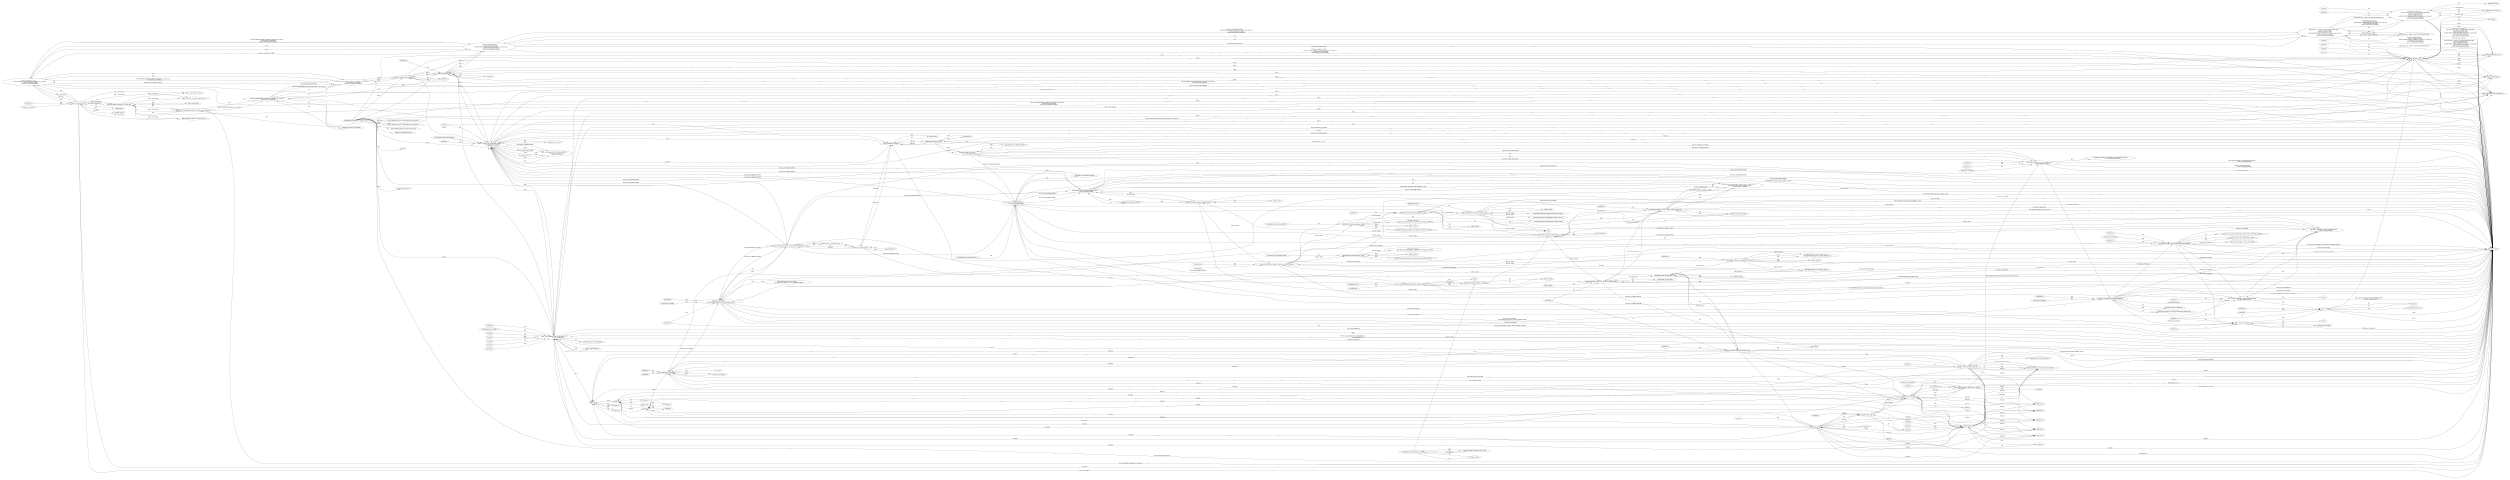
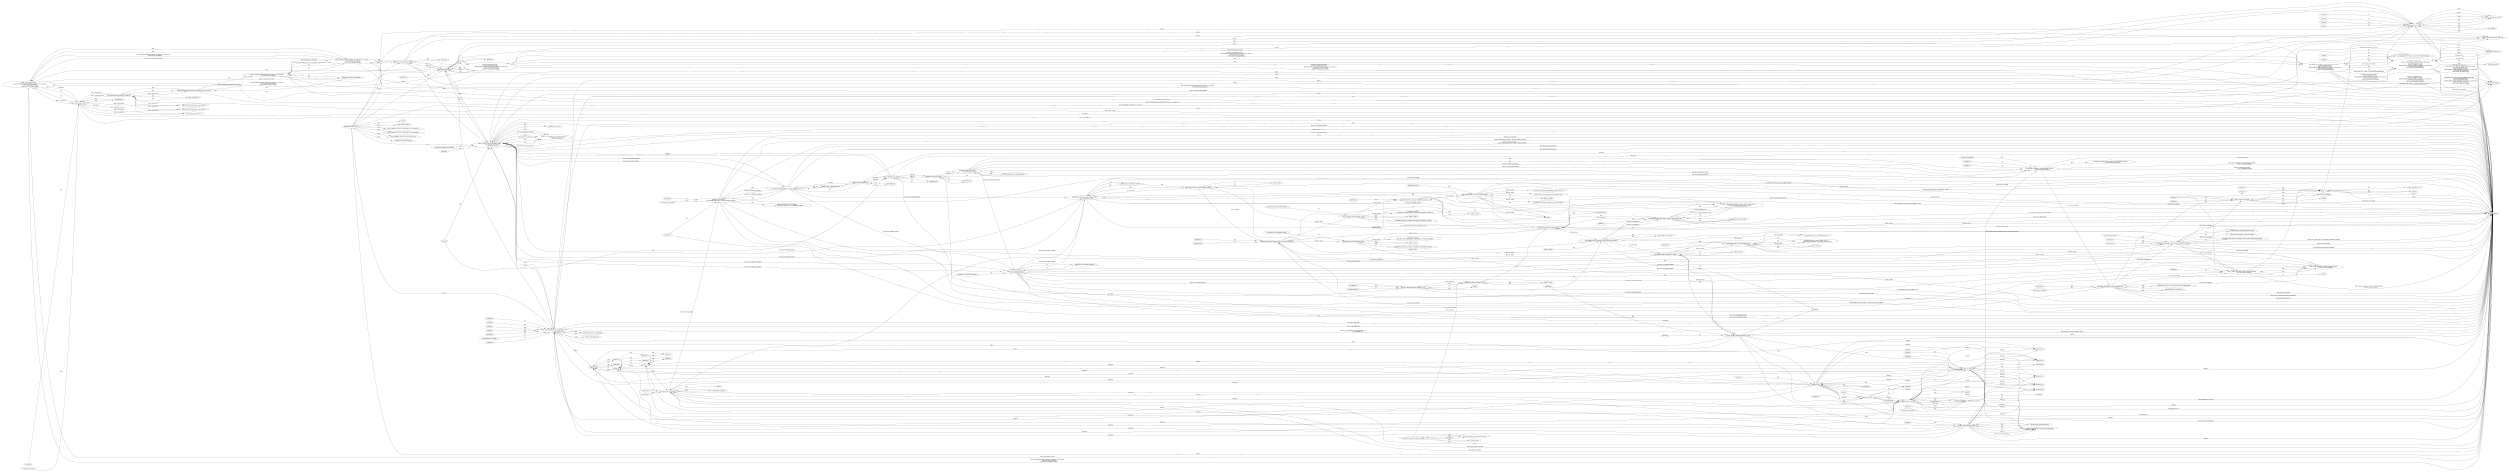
edge "(Call,p = RECORD_LAYER_get_packet(&s->rlayer))" -> "(Call,n2s(p, rr[num_recs].length))": now "(Call,p[0] & 0x7f)" -> "(Call,n2s(p, rr[num_recs].length))"
